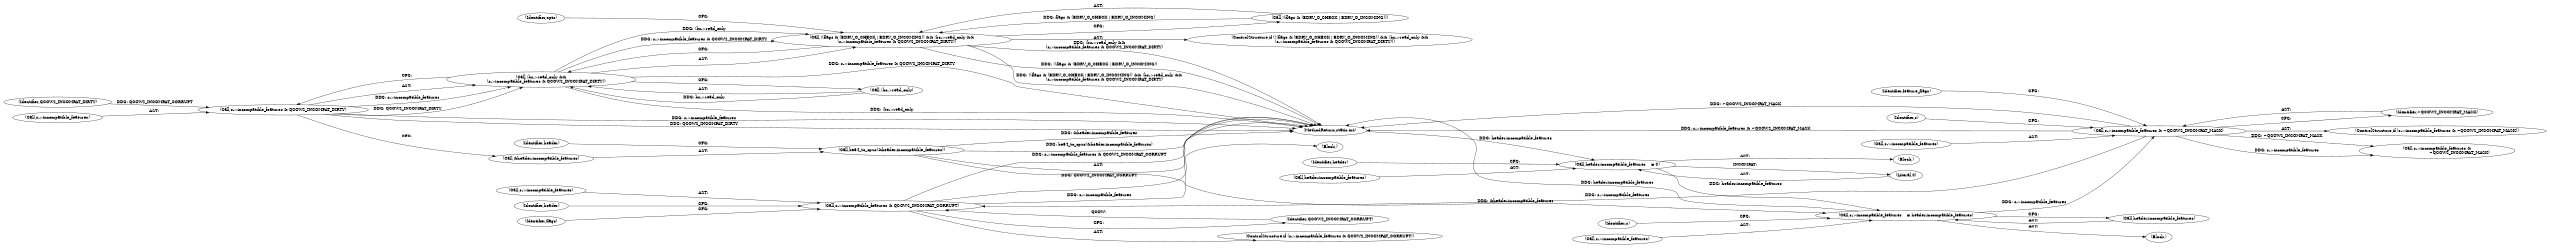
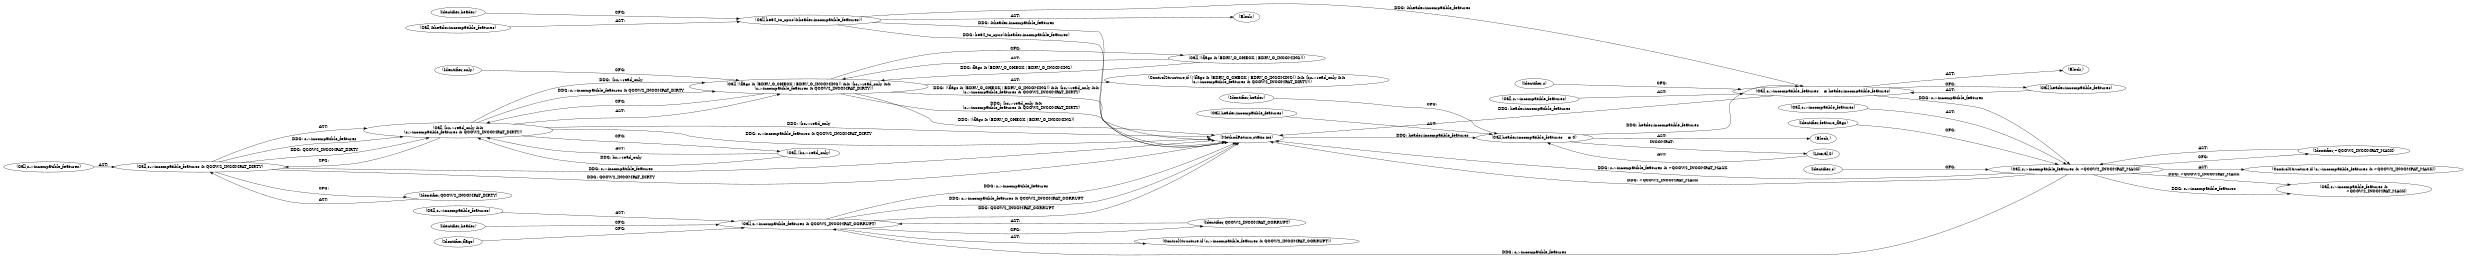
node "(Identifier,opts)": label "(Identifier,opts)" -> "(Identifier,only)"
edge "(Identifier,QCOW2_INCOMPAT_DIRTY)" -> "(Call,s->incompatible_features & QCOW2_INCOMPAT_DIRTY)": label "DDG: QCOW2_INCOMPAT_CORRUPT" -> "AST: "
edge "(Call,s->incompatible_features & QCOW2_INCOMPAT_DIRTY)" -> "(Call,&header.incompatible_features)": now "(Call,s->incompatible_features & QCOW2_INCOMPAT_DIRTY)" -> "(Identifier,QCOW2_INCOMPAT_DIRTY)"
edge "(Identifier,QCOW2_INCOMPAT_CORRUPT)" -> "(Call,s->incompatible_features & QCOW2_INCOMPAT_CORRUPT)": label "QCOW: " -> "AST: "
